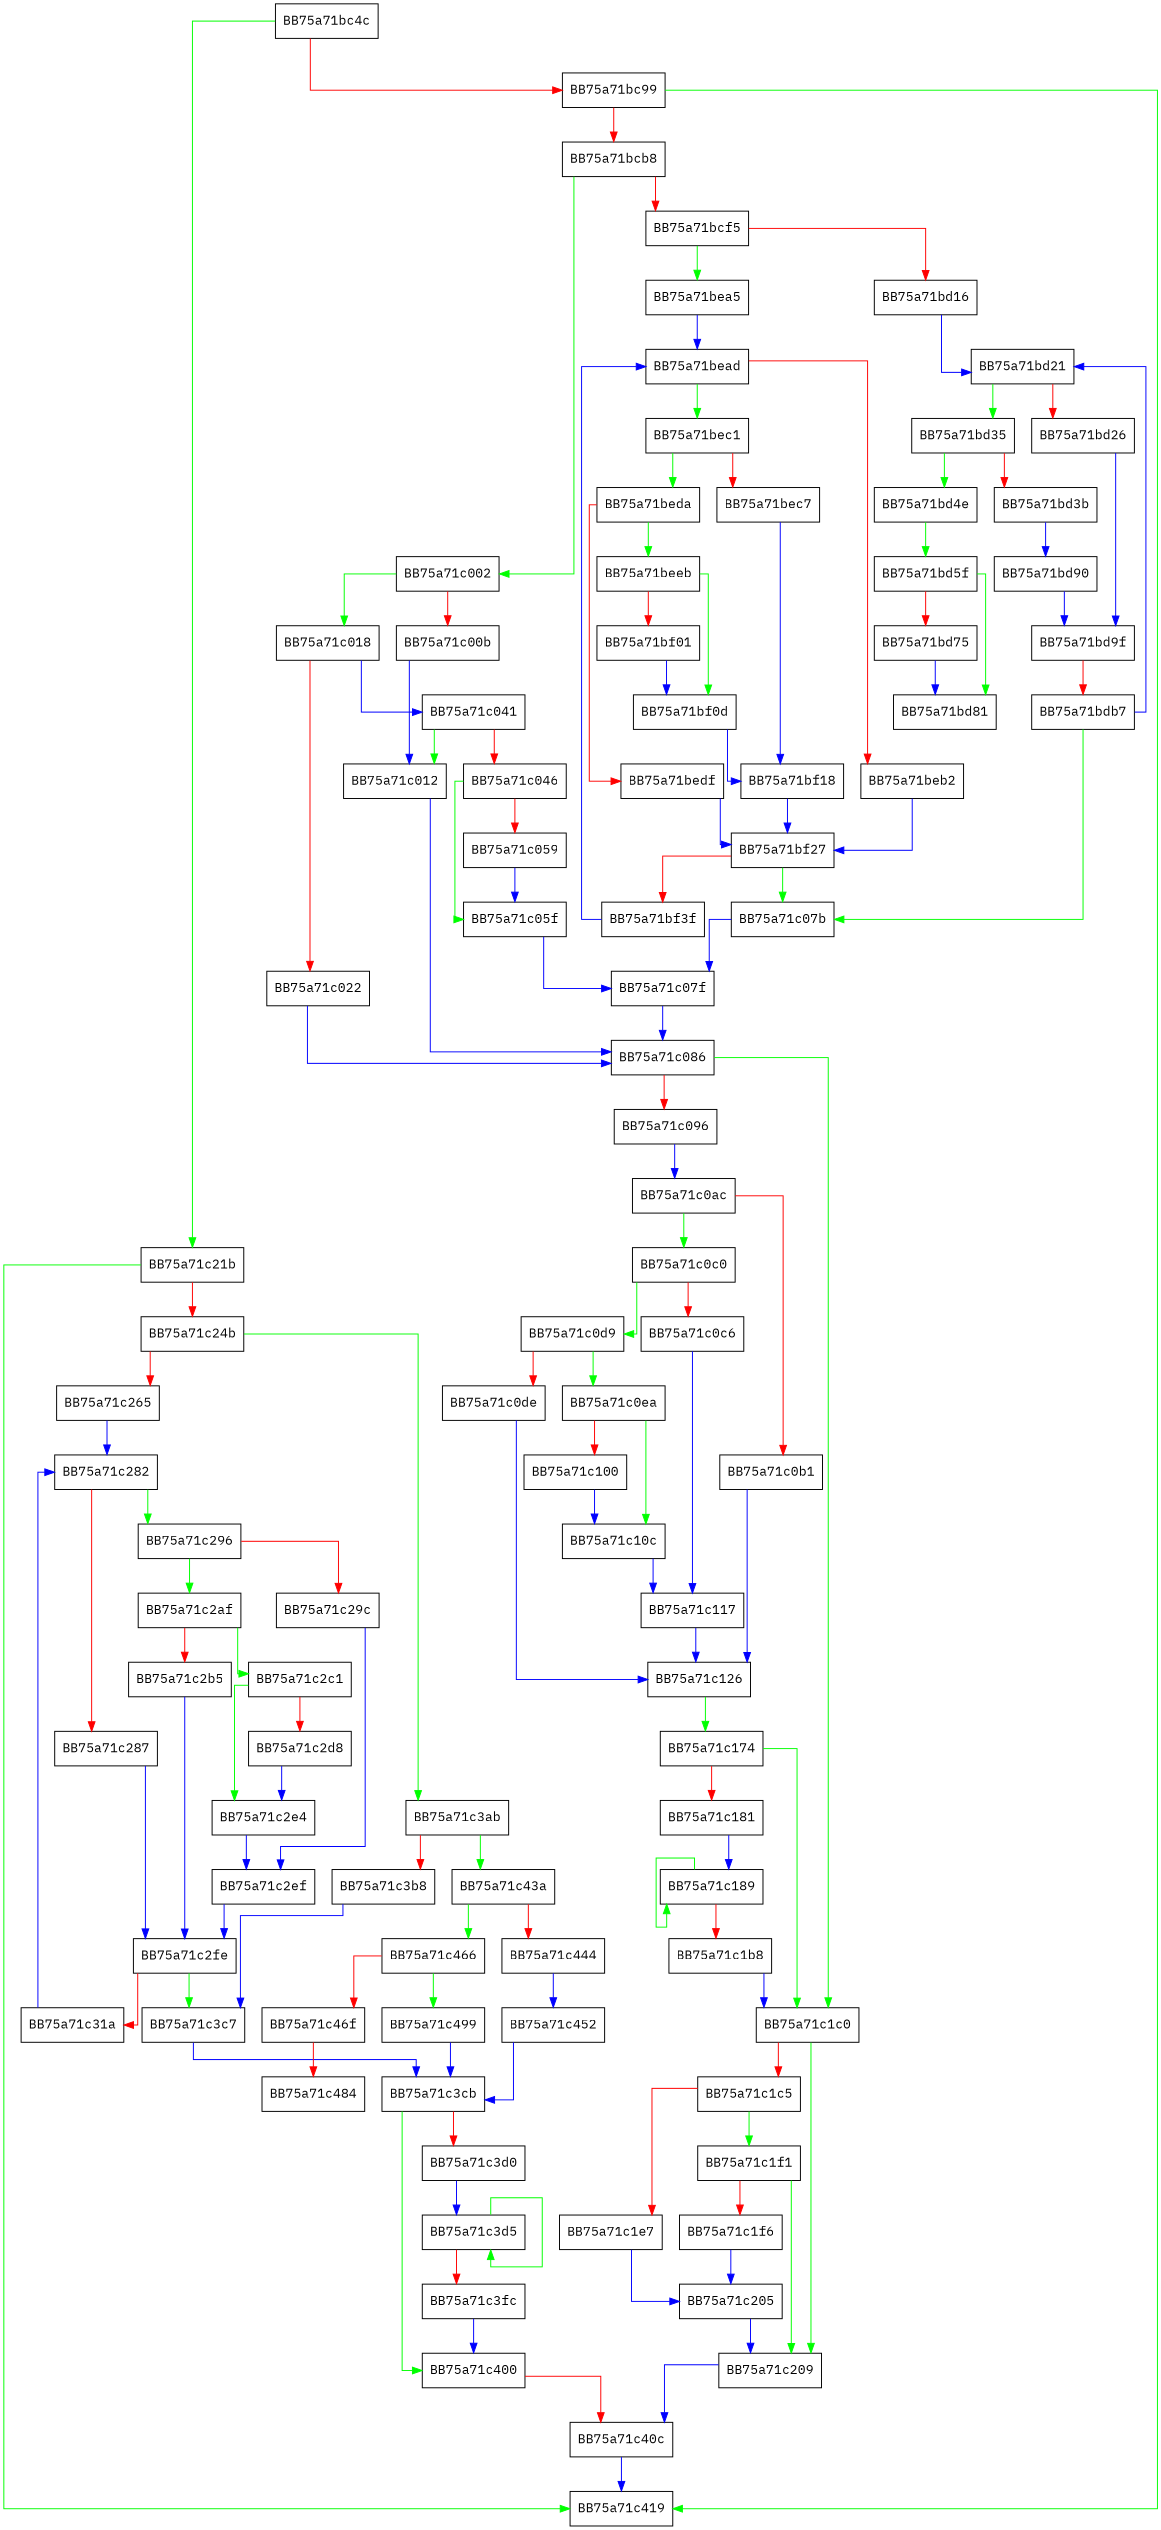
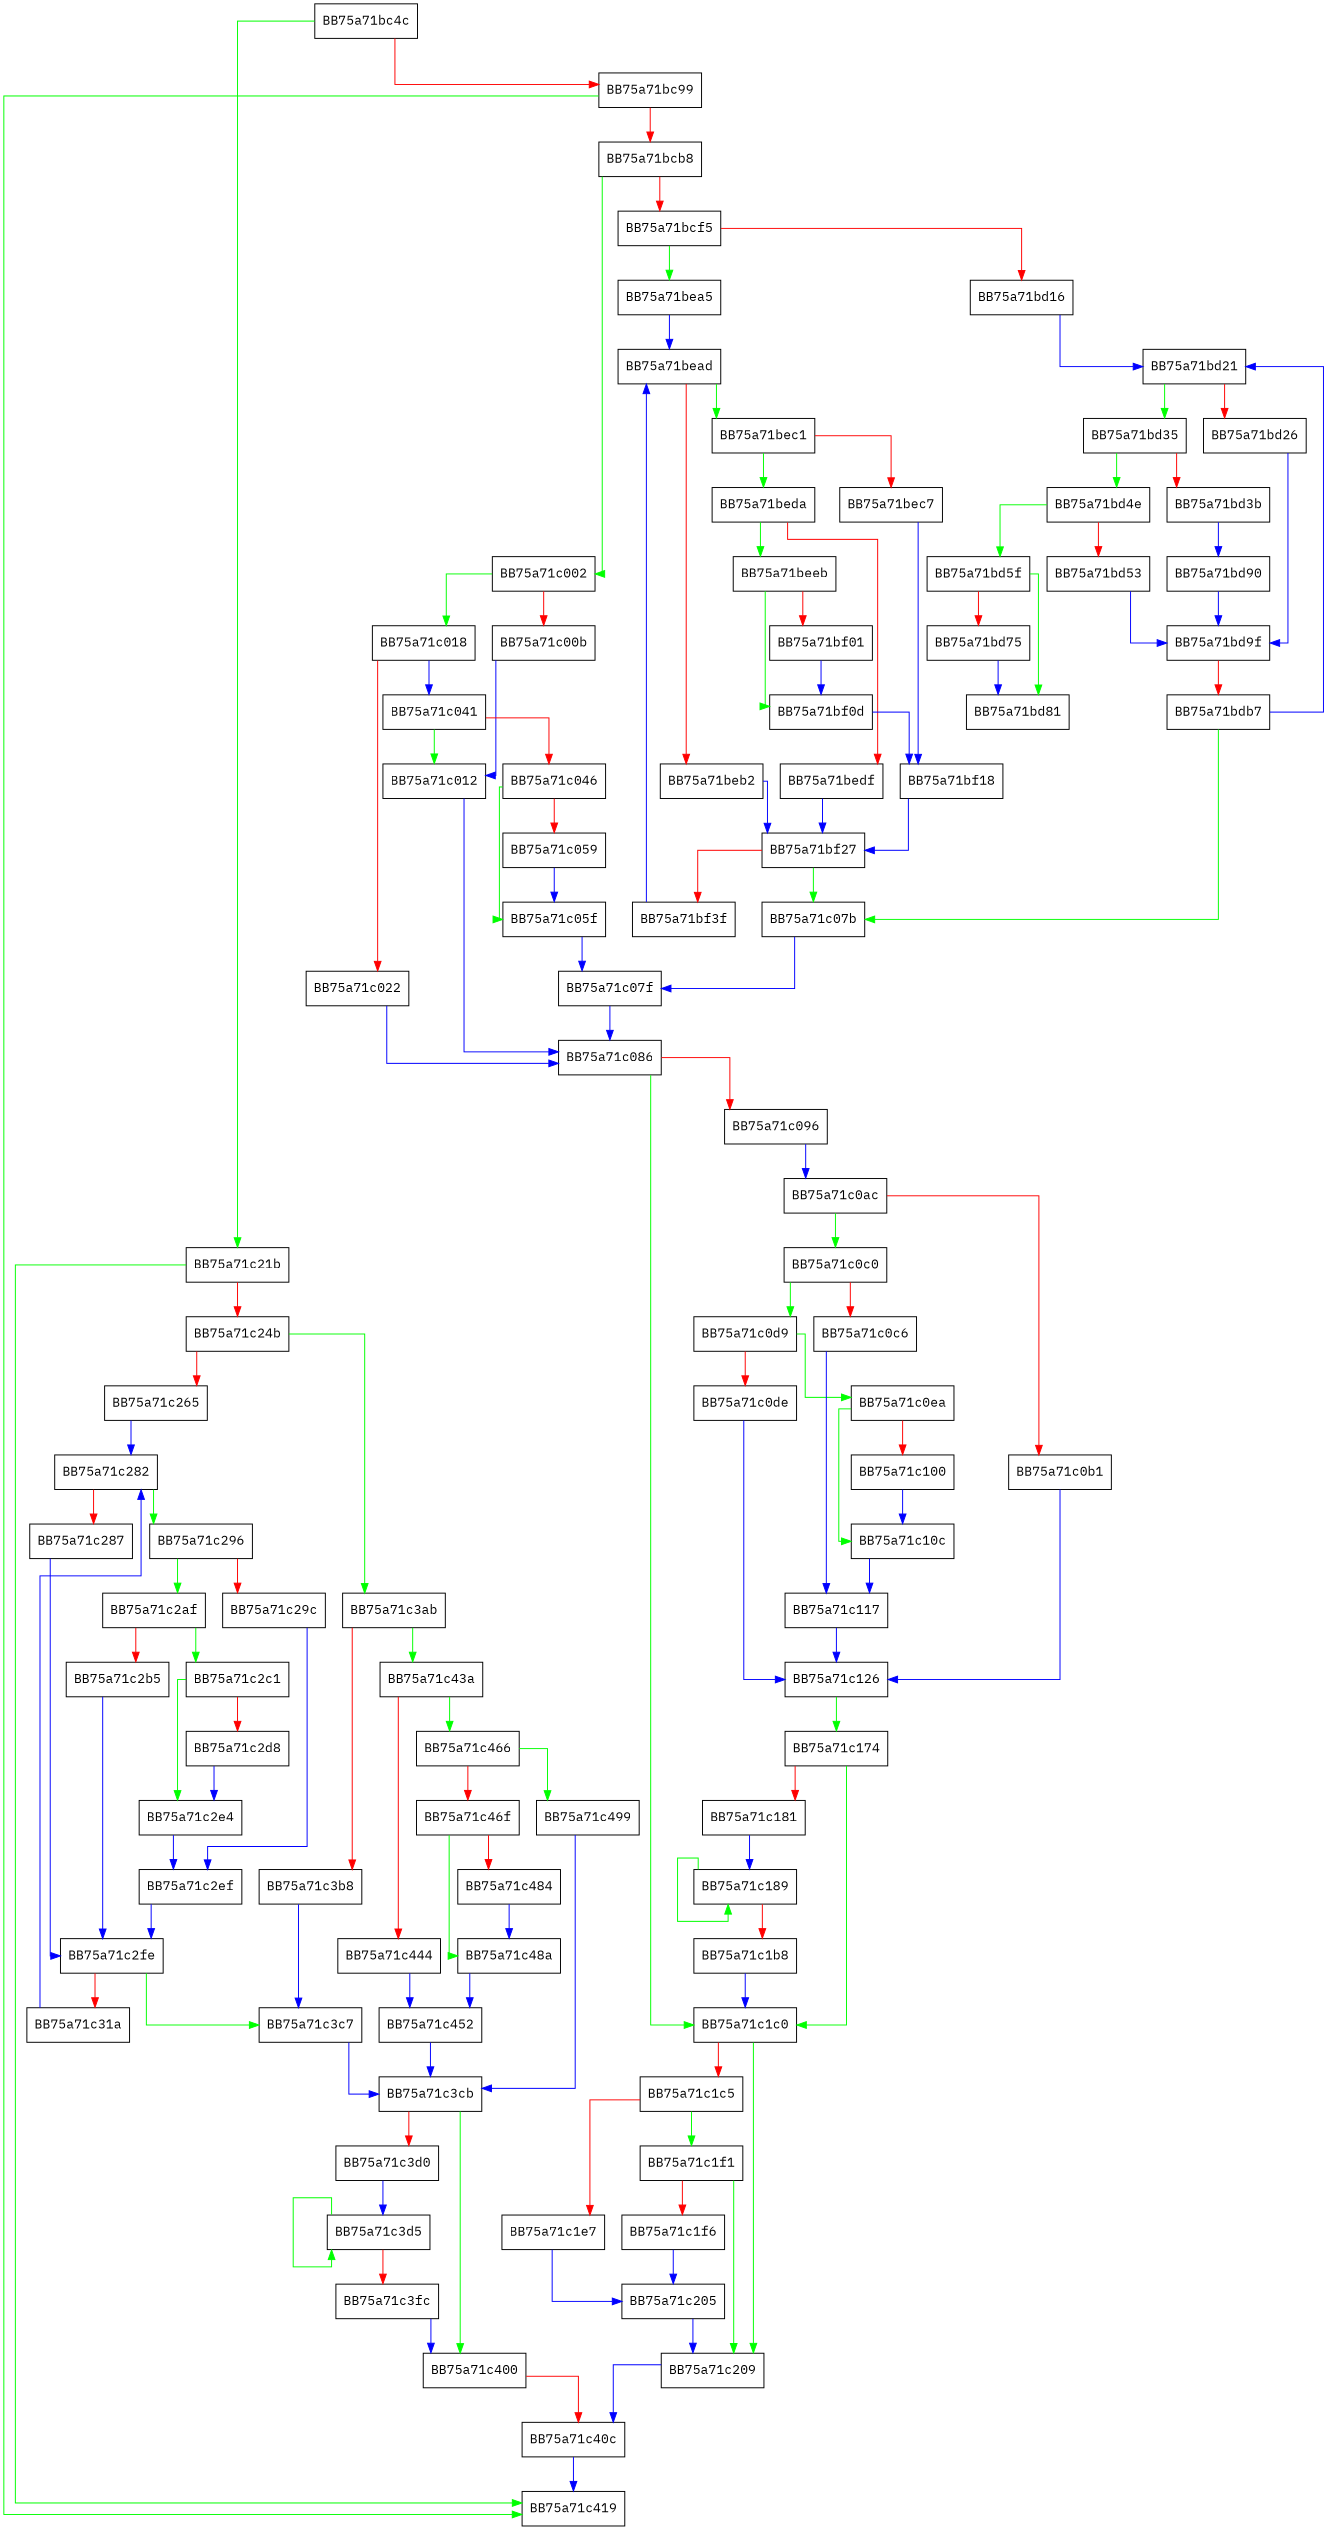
node "BB75a71bd53": added
node "BB75a71c48a": added
